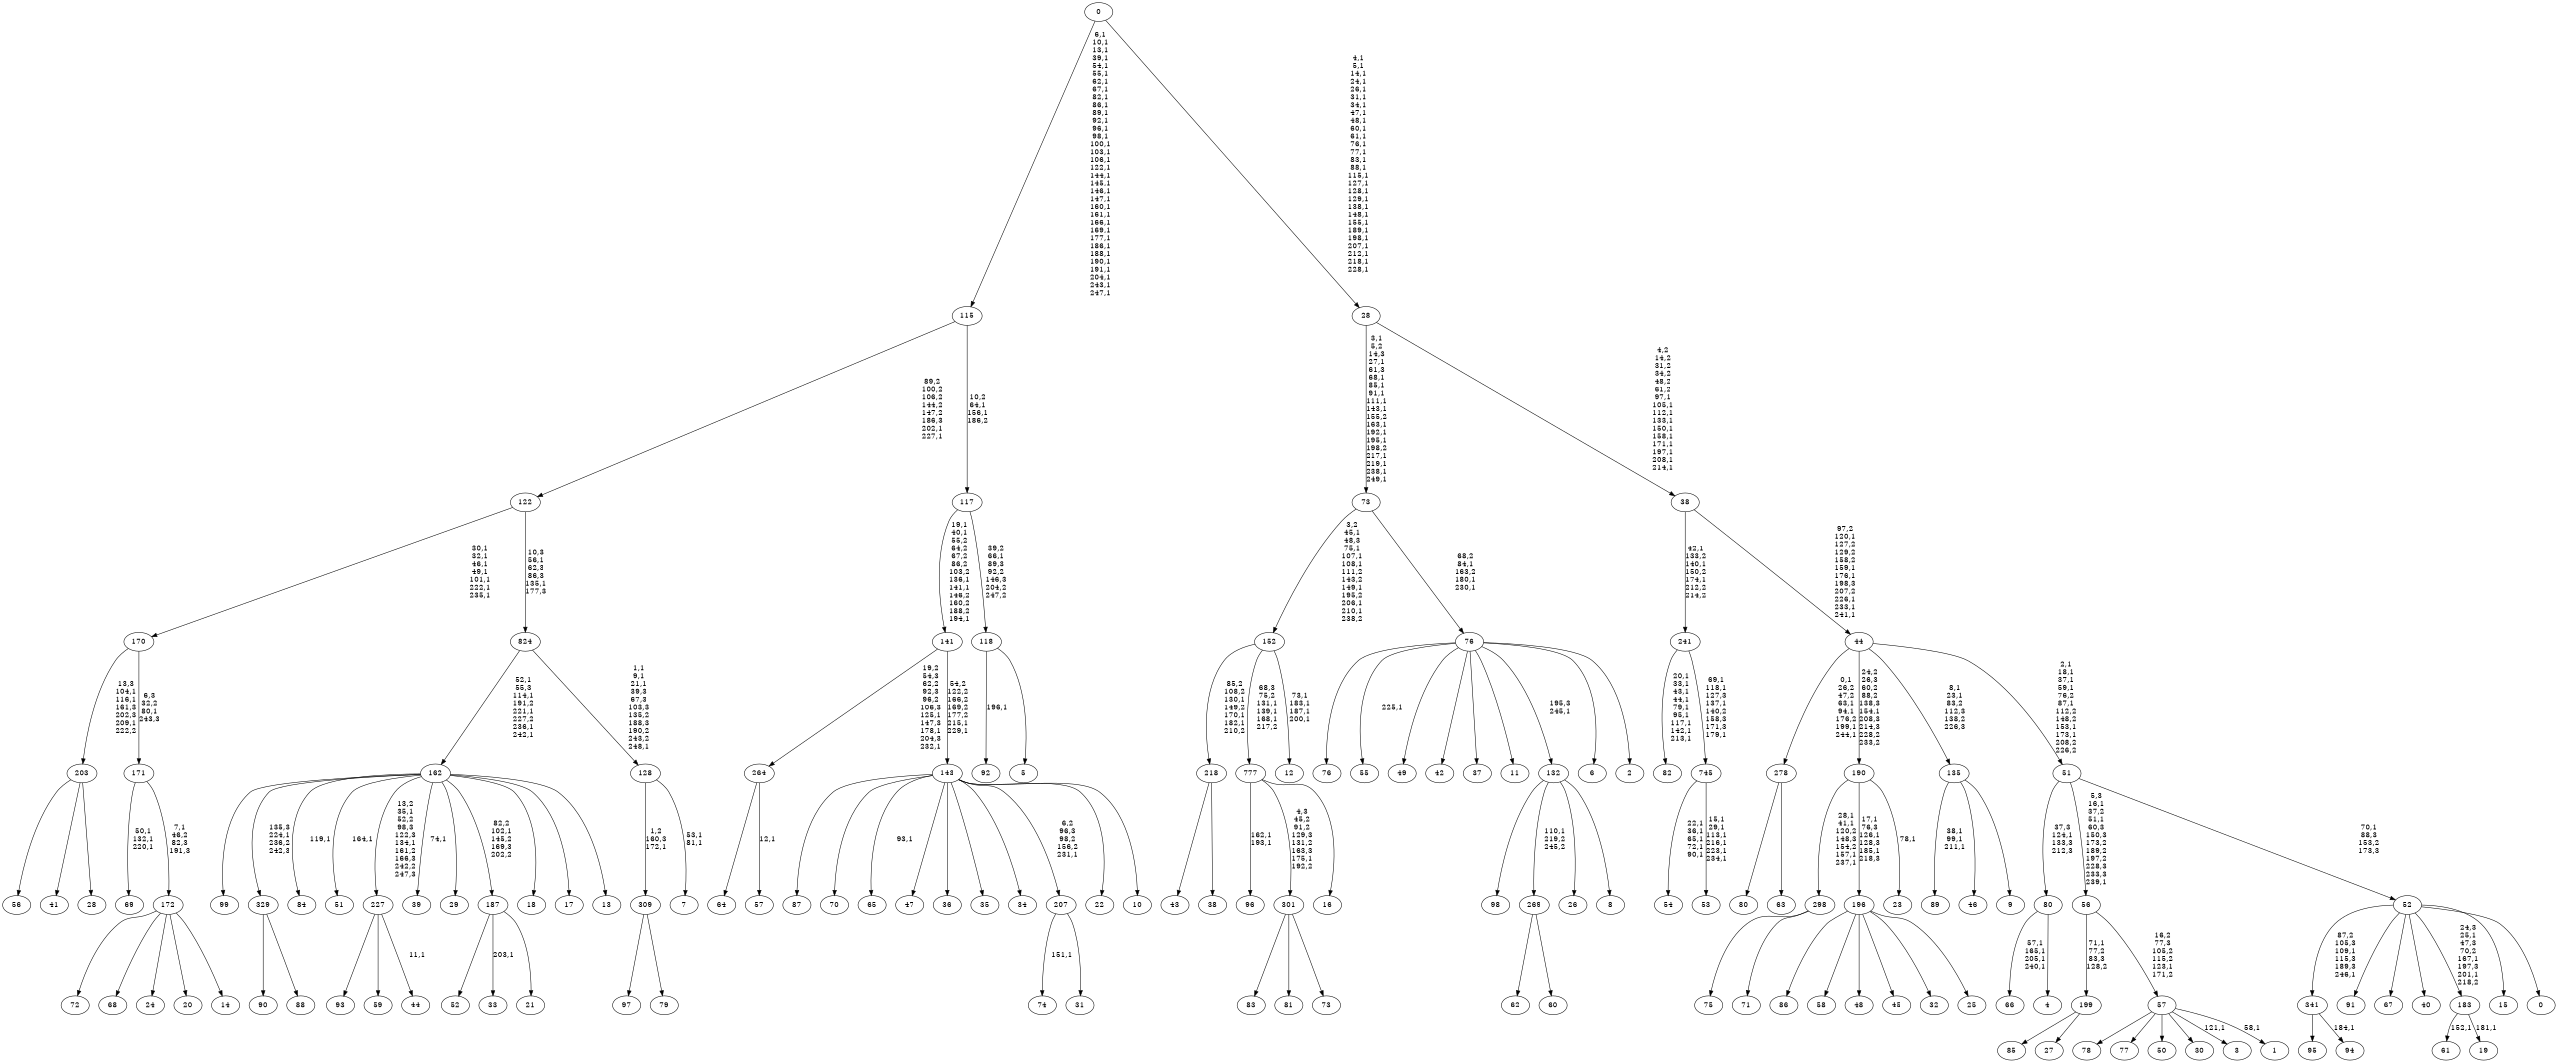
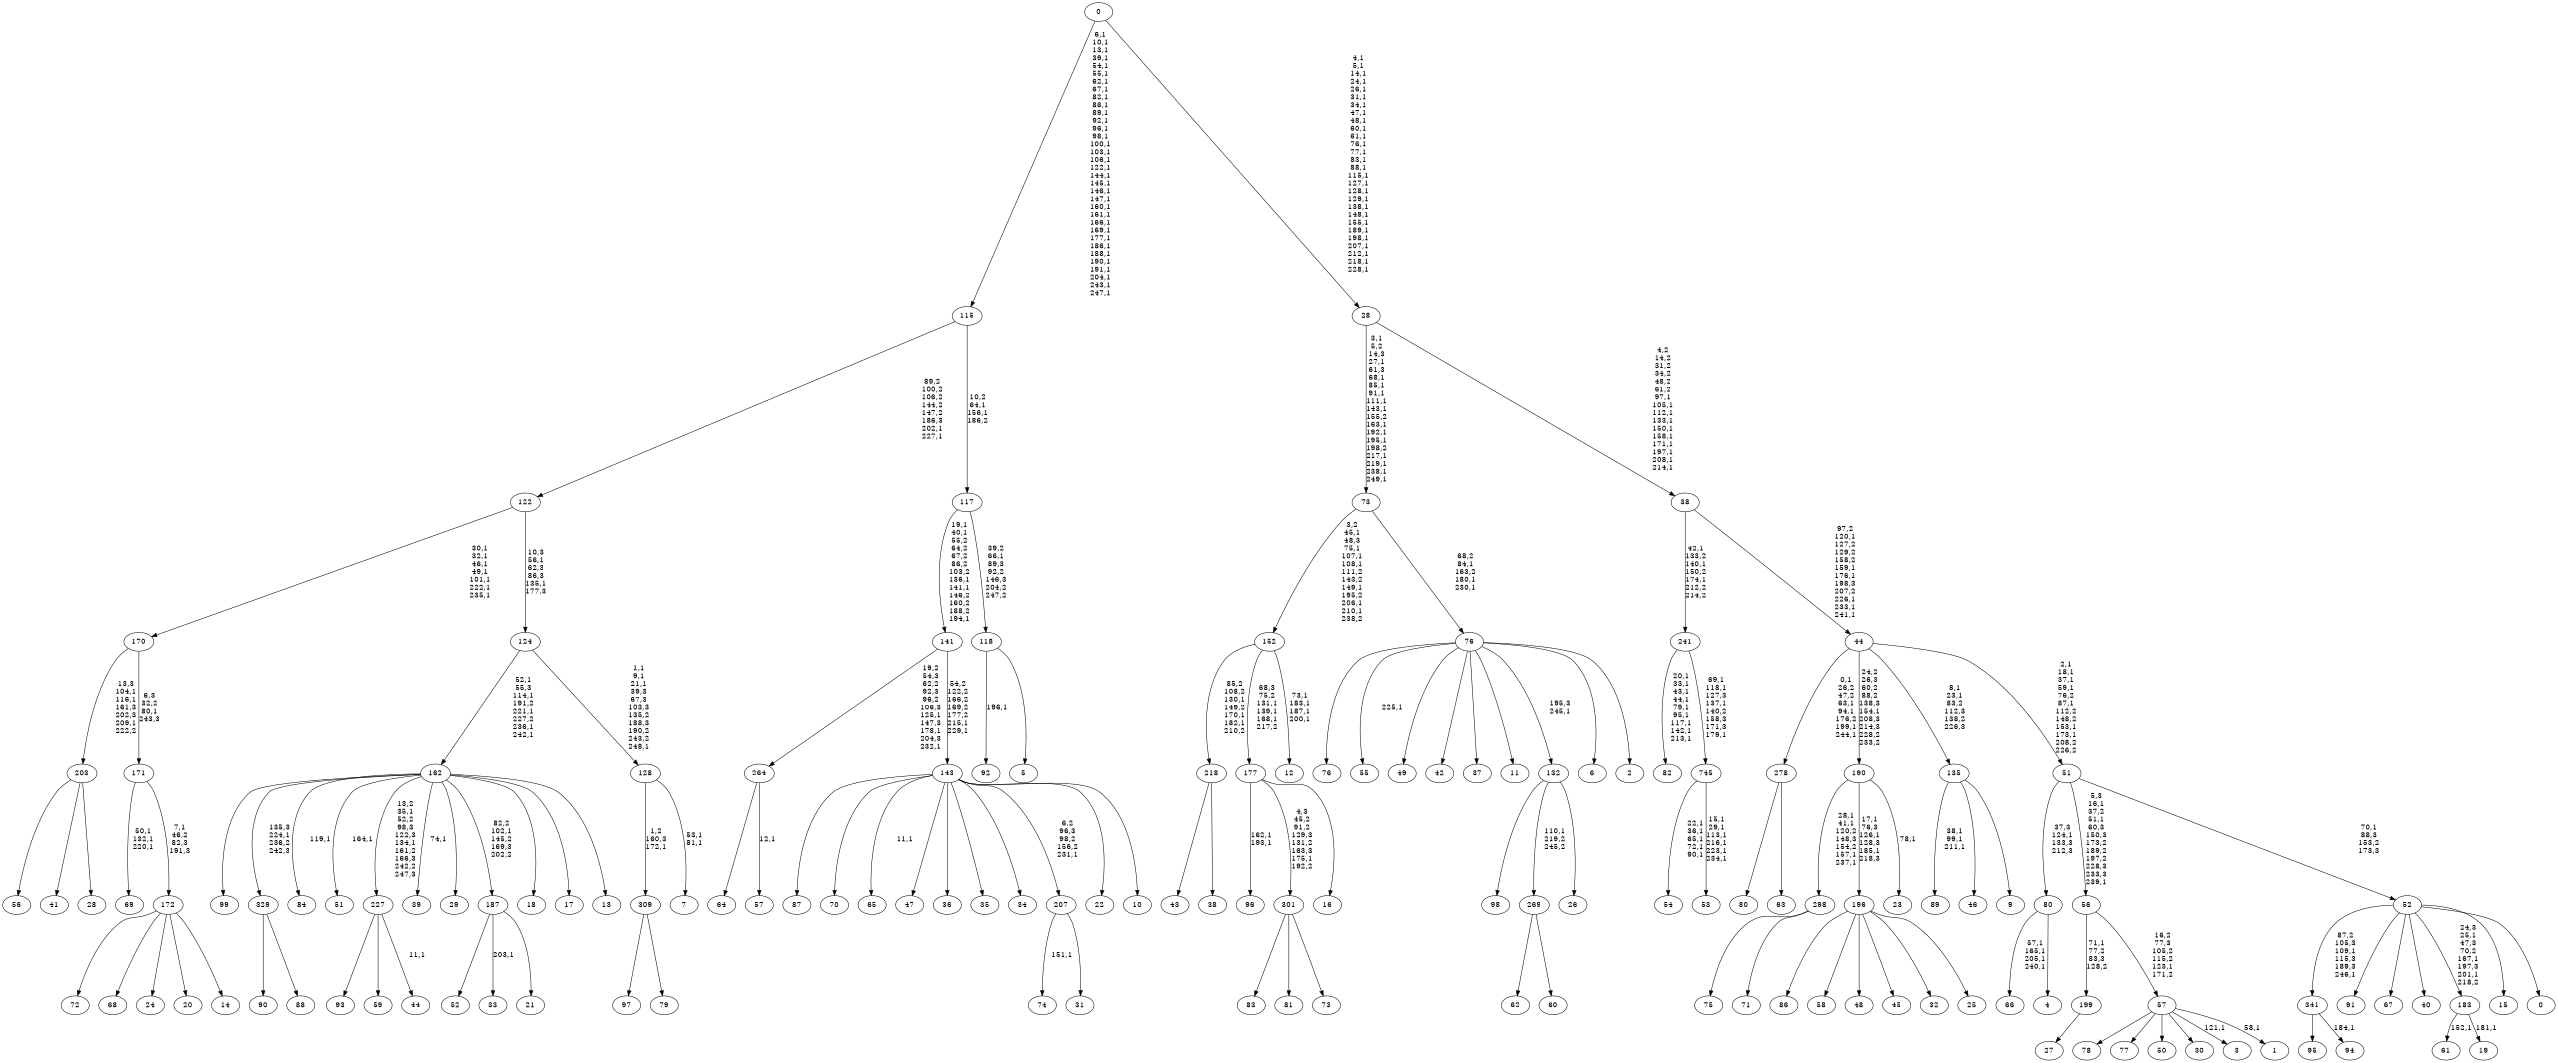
node "824": label "824" -> "124"
node "777": label "777" -> "177"
edge "143" -> "65": label "93,1" -> "11,1"
node "8": removed
node "85": removed
